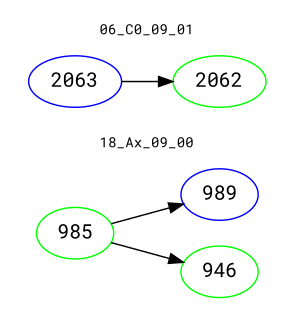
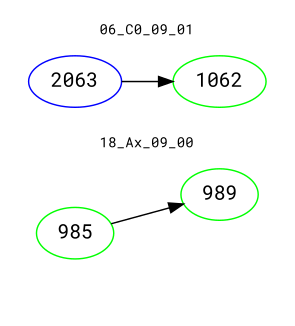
node "2062": label "2062" -> "1062"
node "989": color blue -> green
node "946": removed
